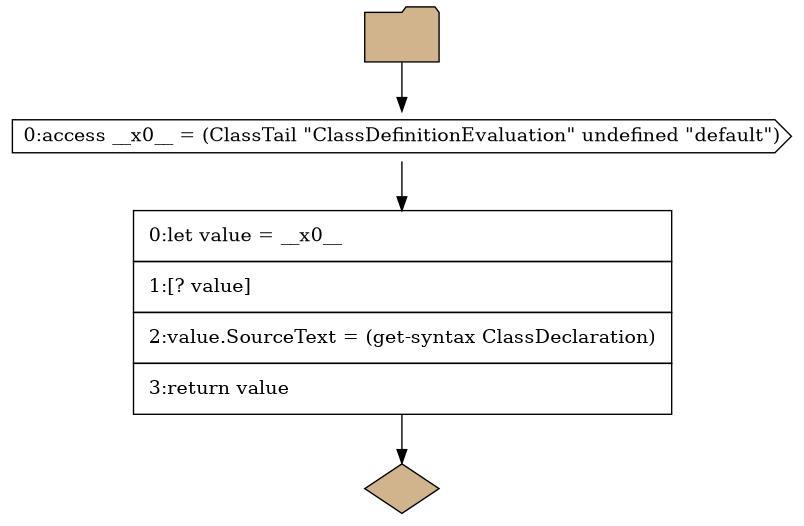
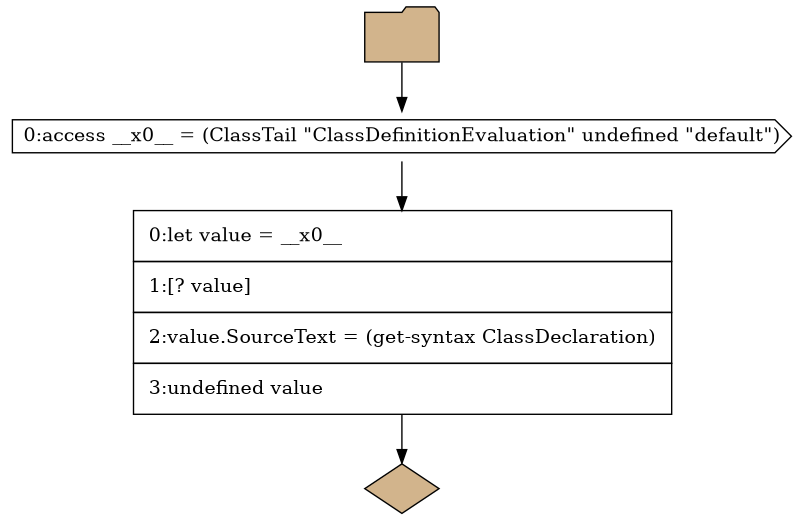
node "0:let value = __x0__": text "3:return value" -> "3:undefined value"
